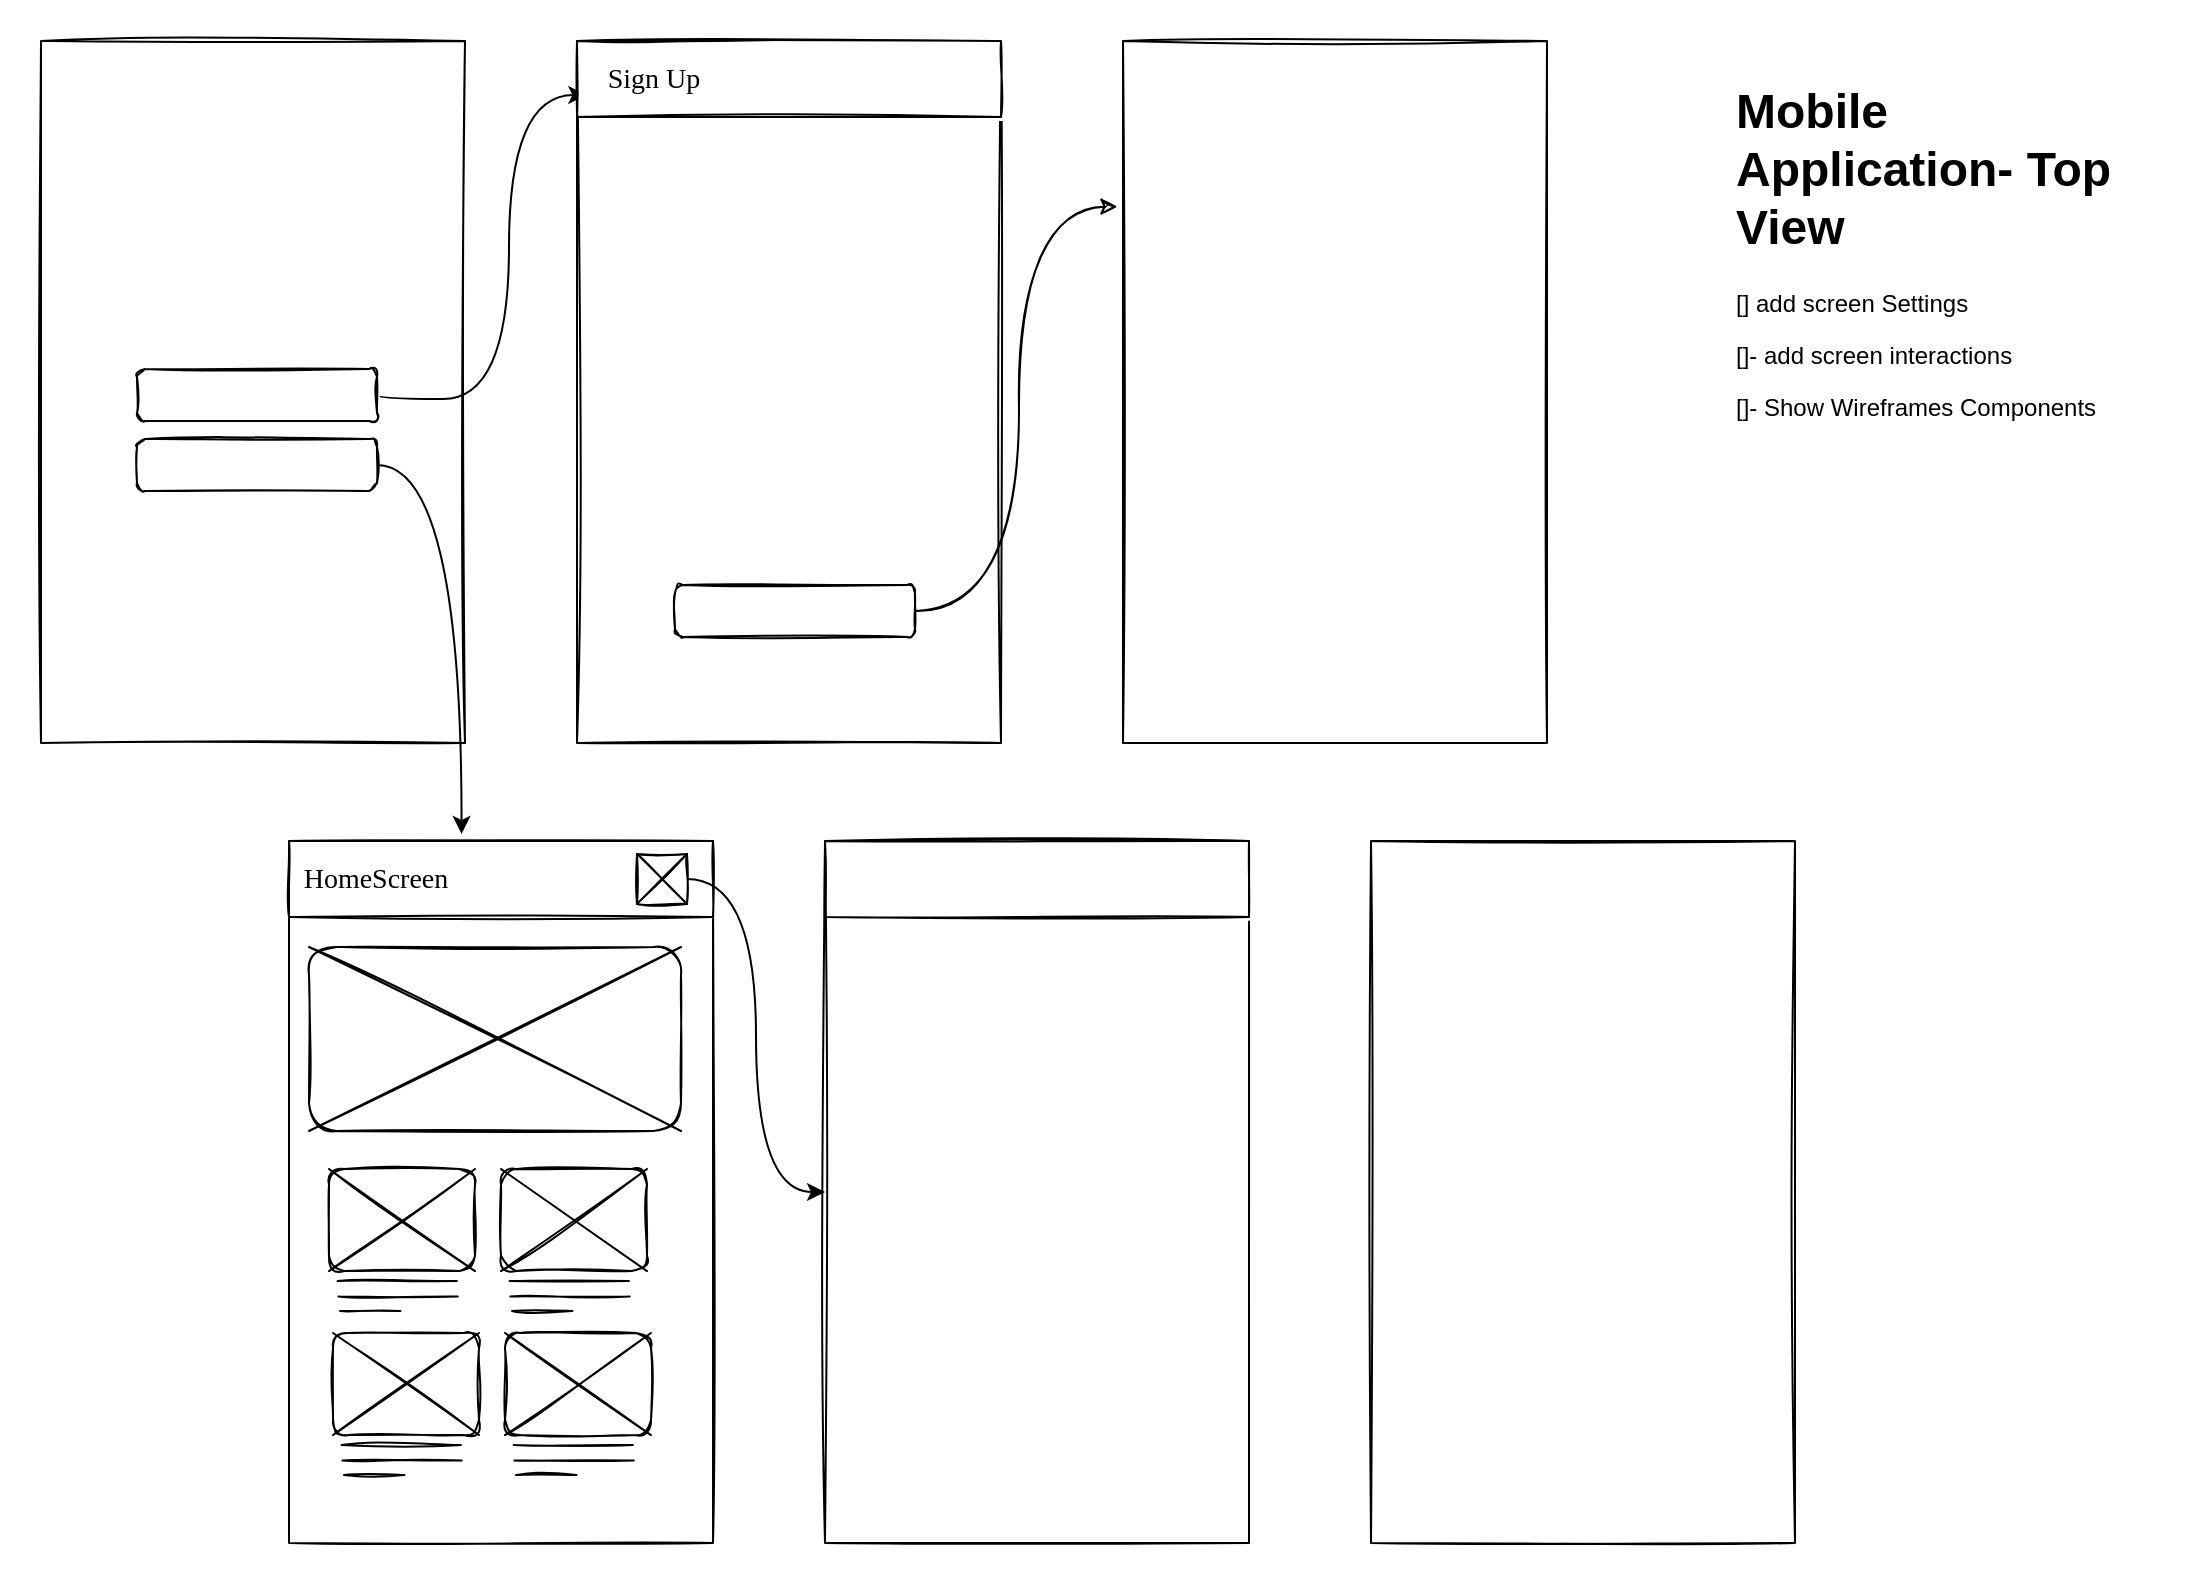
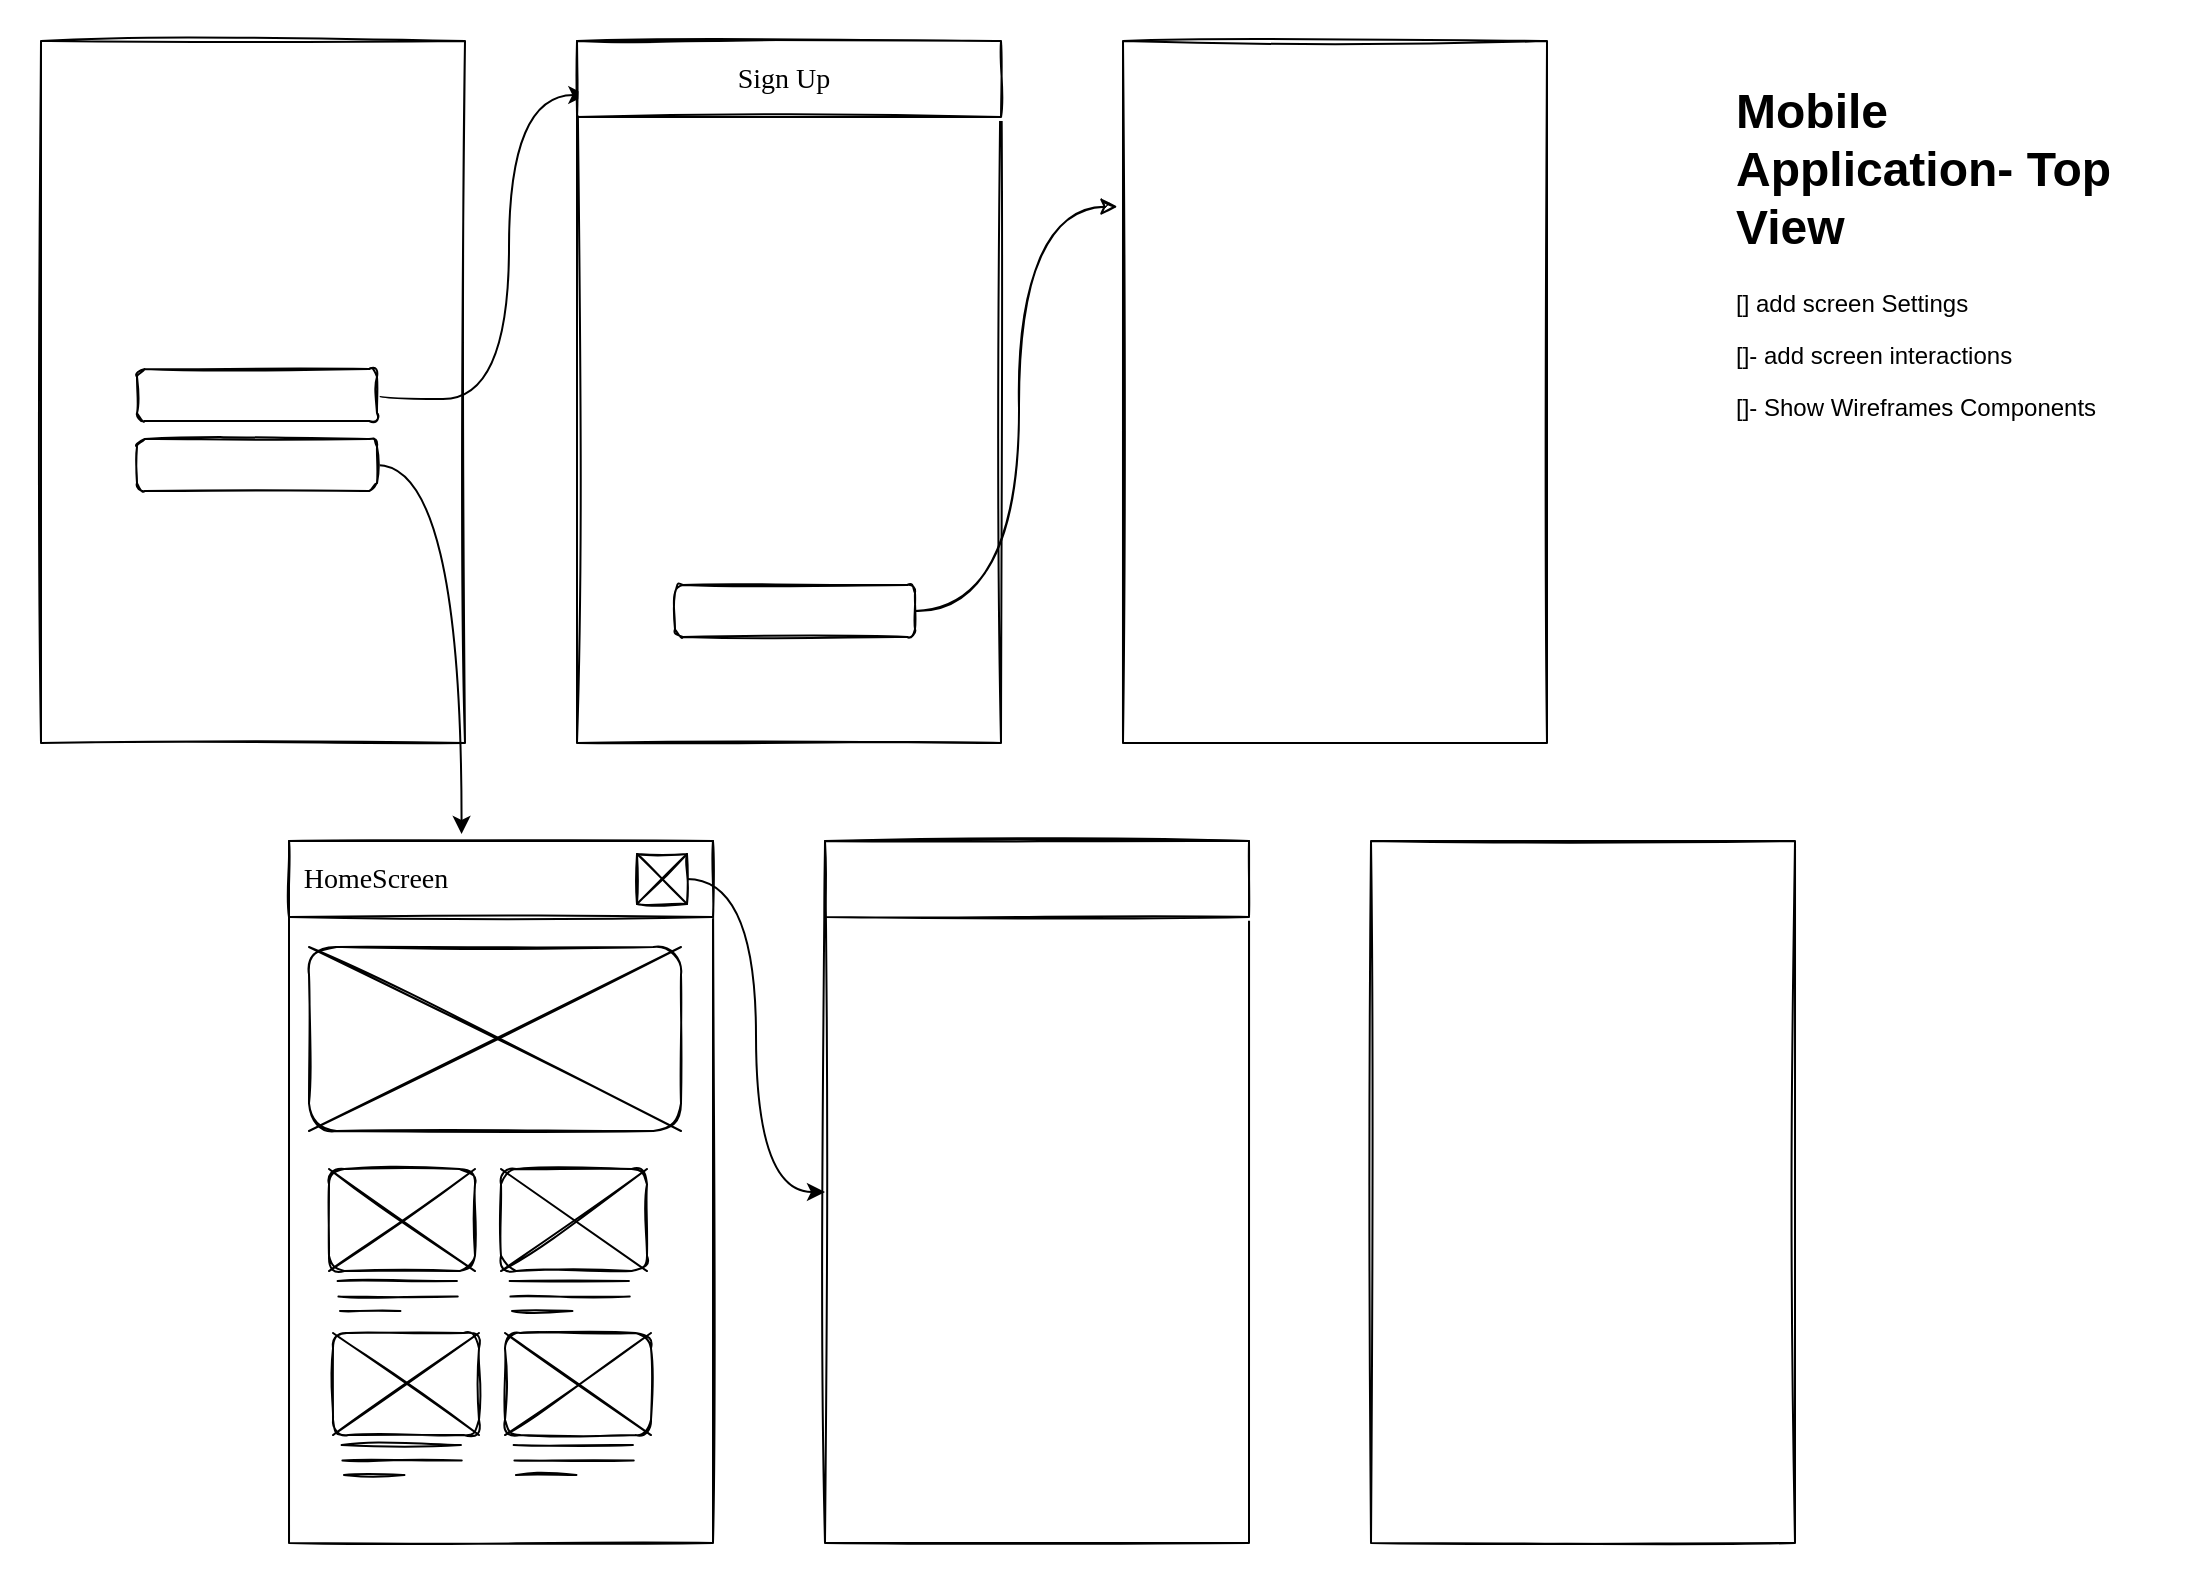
node "Sign Up": moved (655, 79) -> (785, 79)
